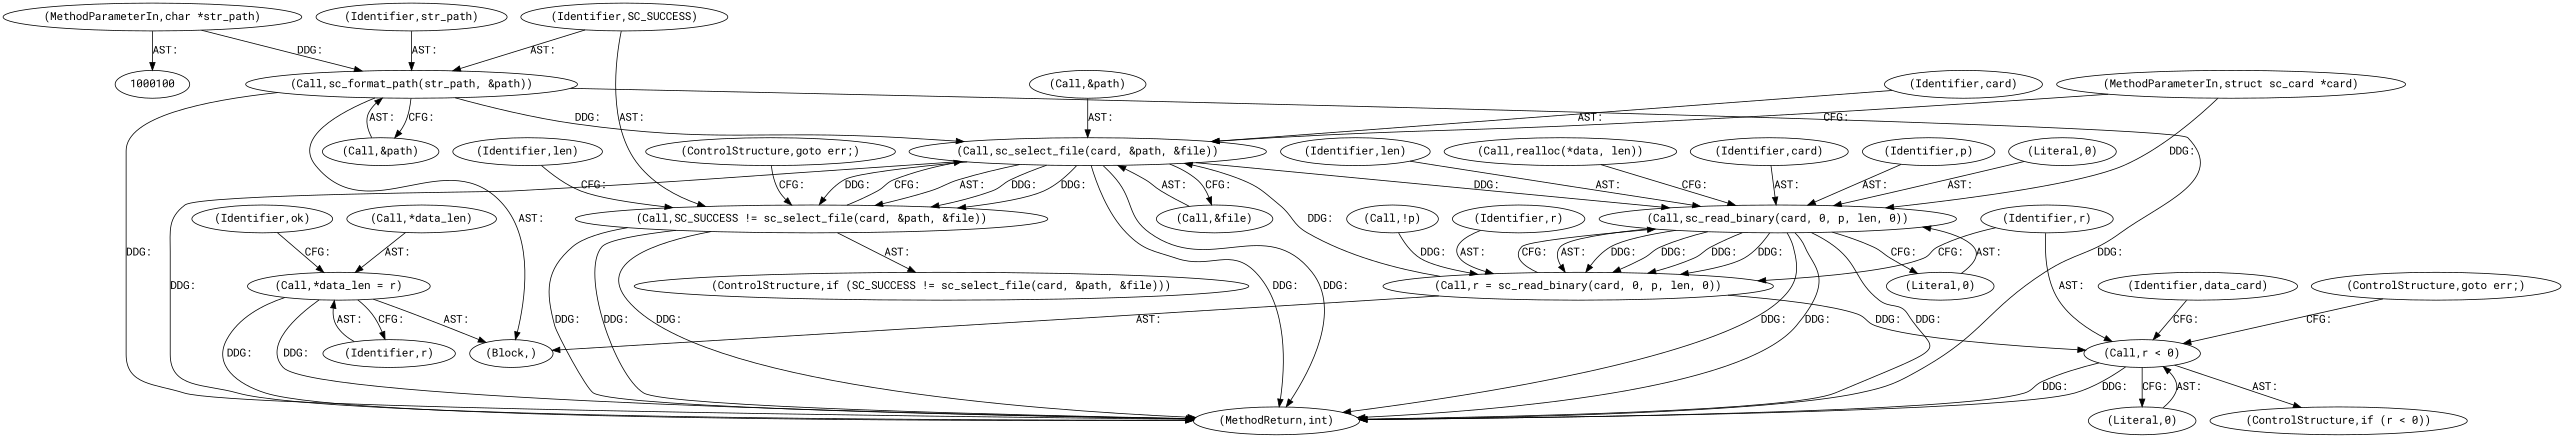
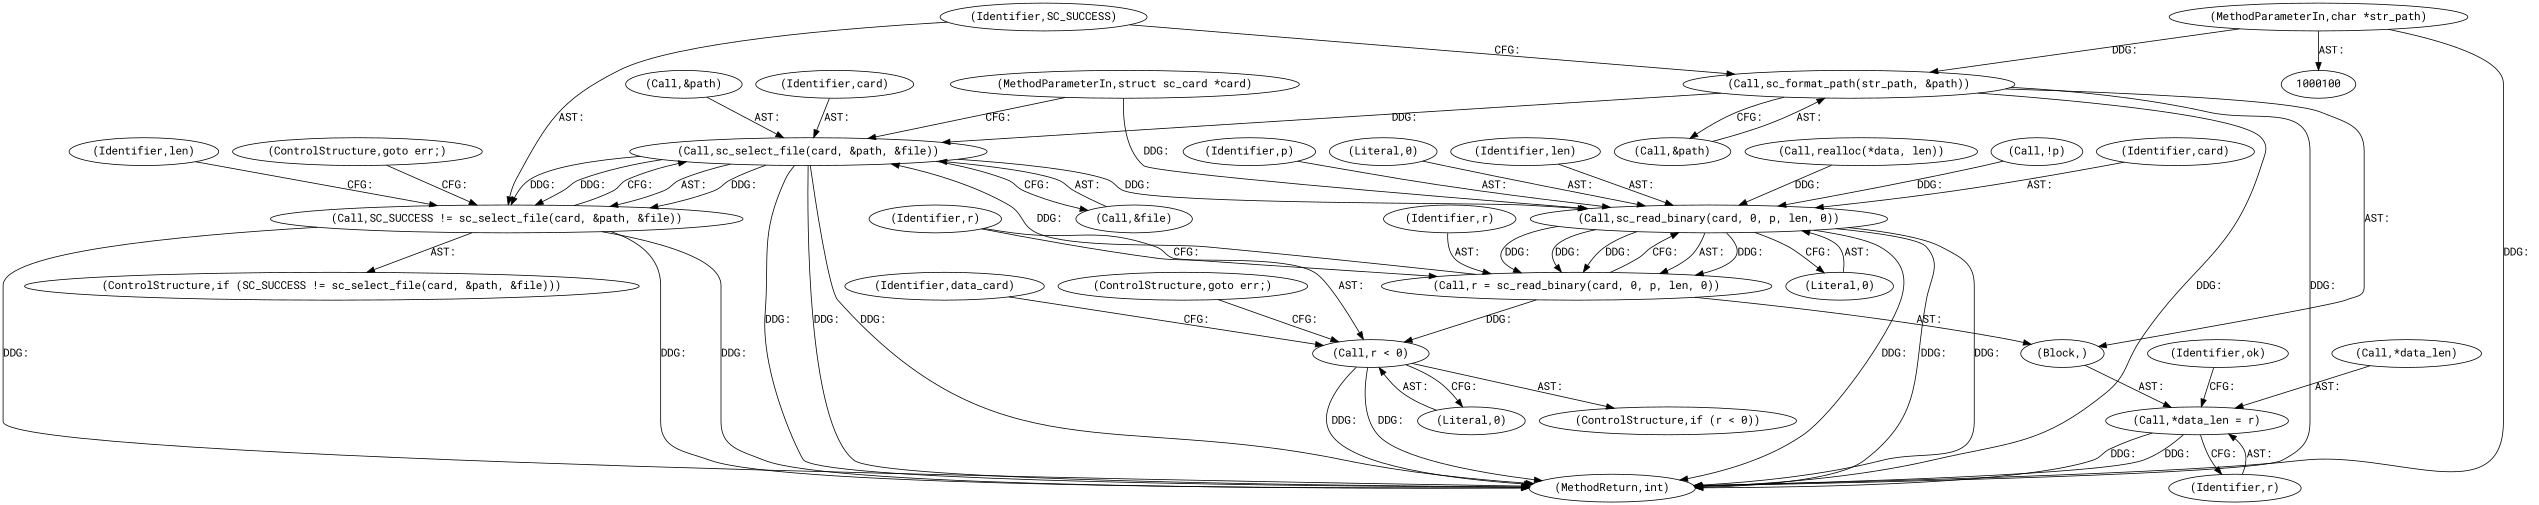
node "(Identifier,str_path)": removed
edge "(Identifier,SC_SUCCESS)" -> "(Call,sc_format_path(str_path, &path))": label "AST: " -> "CFG: "
edge "(Call,realloc(*data, len))" -> "(Call,sc_read_binary(card, 0, p, len, 0))": label "CFG: " -> "DDG: "
edge "(Call,!p)" -> "(Call,r = sc_read_binary(card, 0, p, len, 0))": now "(Call,!p)" -> "(Call,sc_read_binary(card, 0, p, len, 0))"
edge "(Call,*data_len = r)" -> "(Block,)": reversed
edge "(MethodParameterIn,char *str_path)" -> "(MethodReturn,int)": added, label "DDG:"
